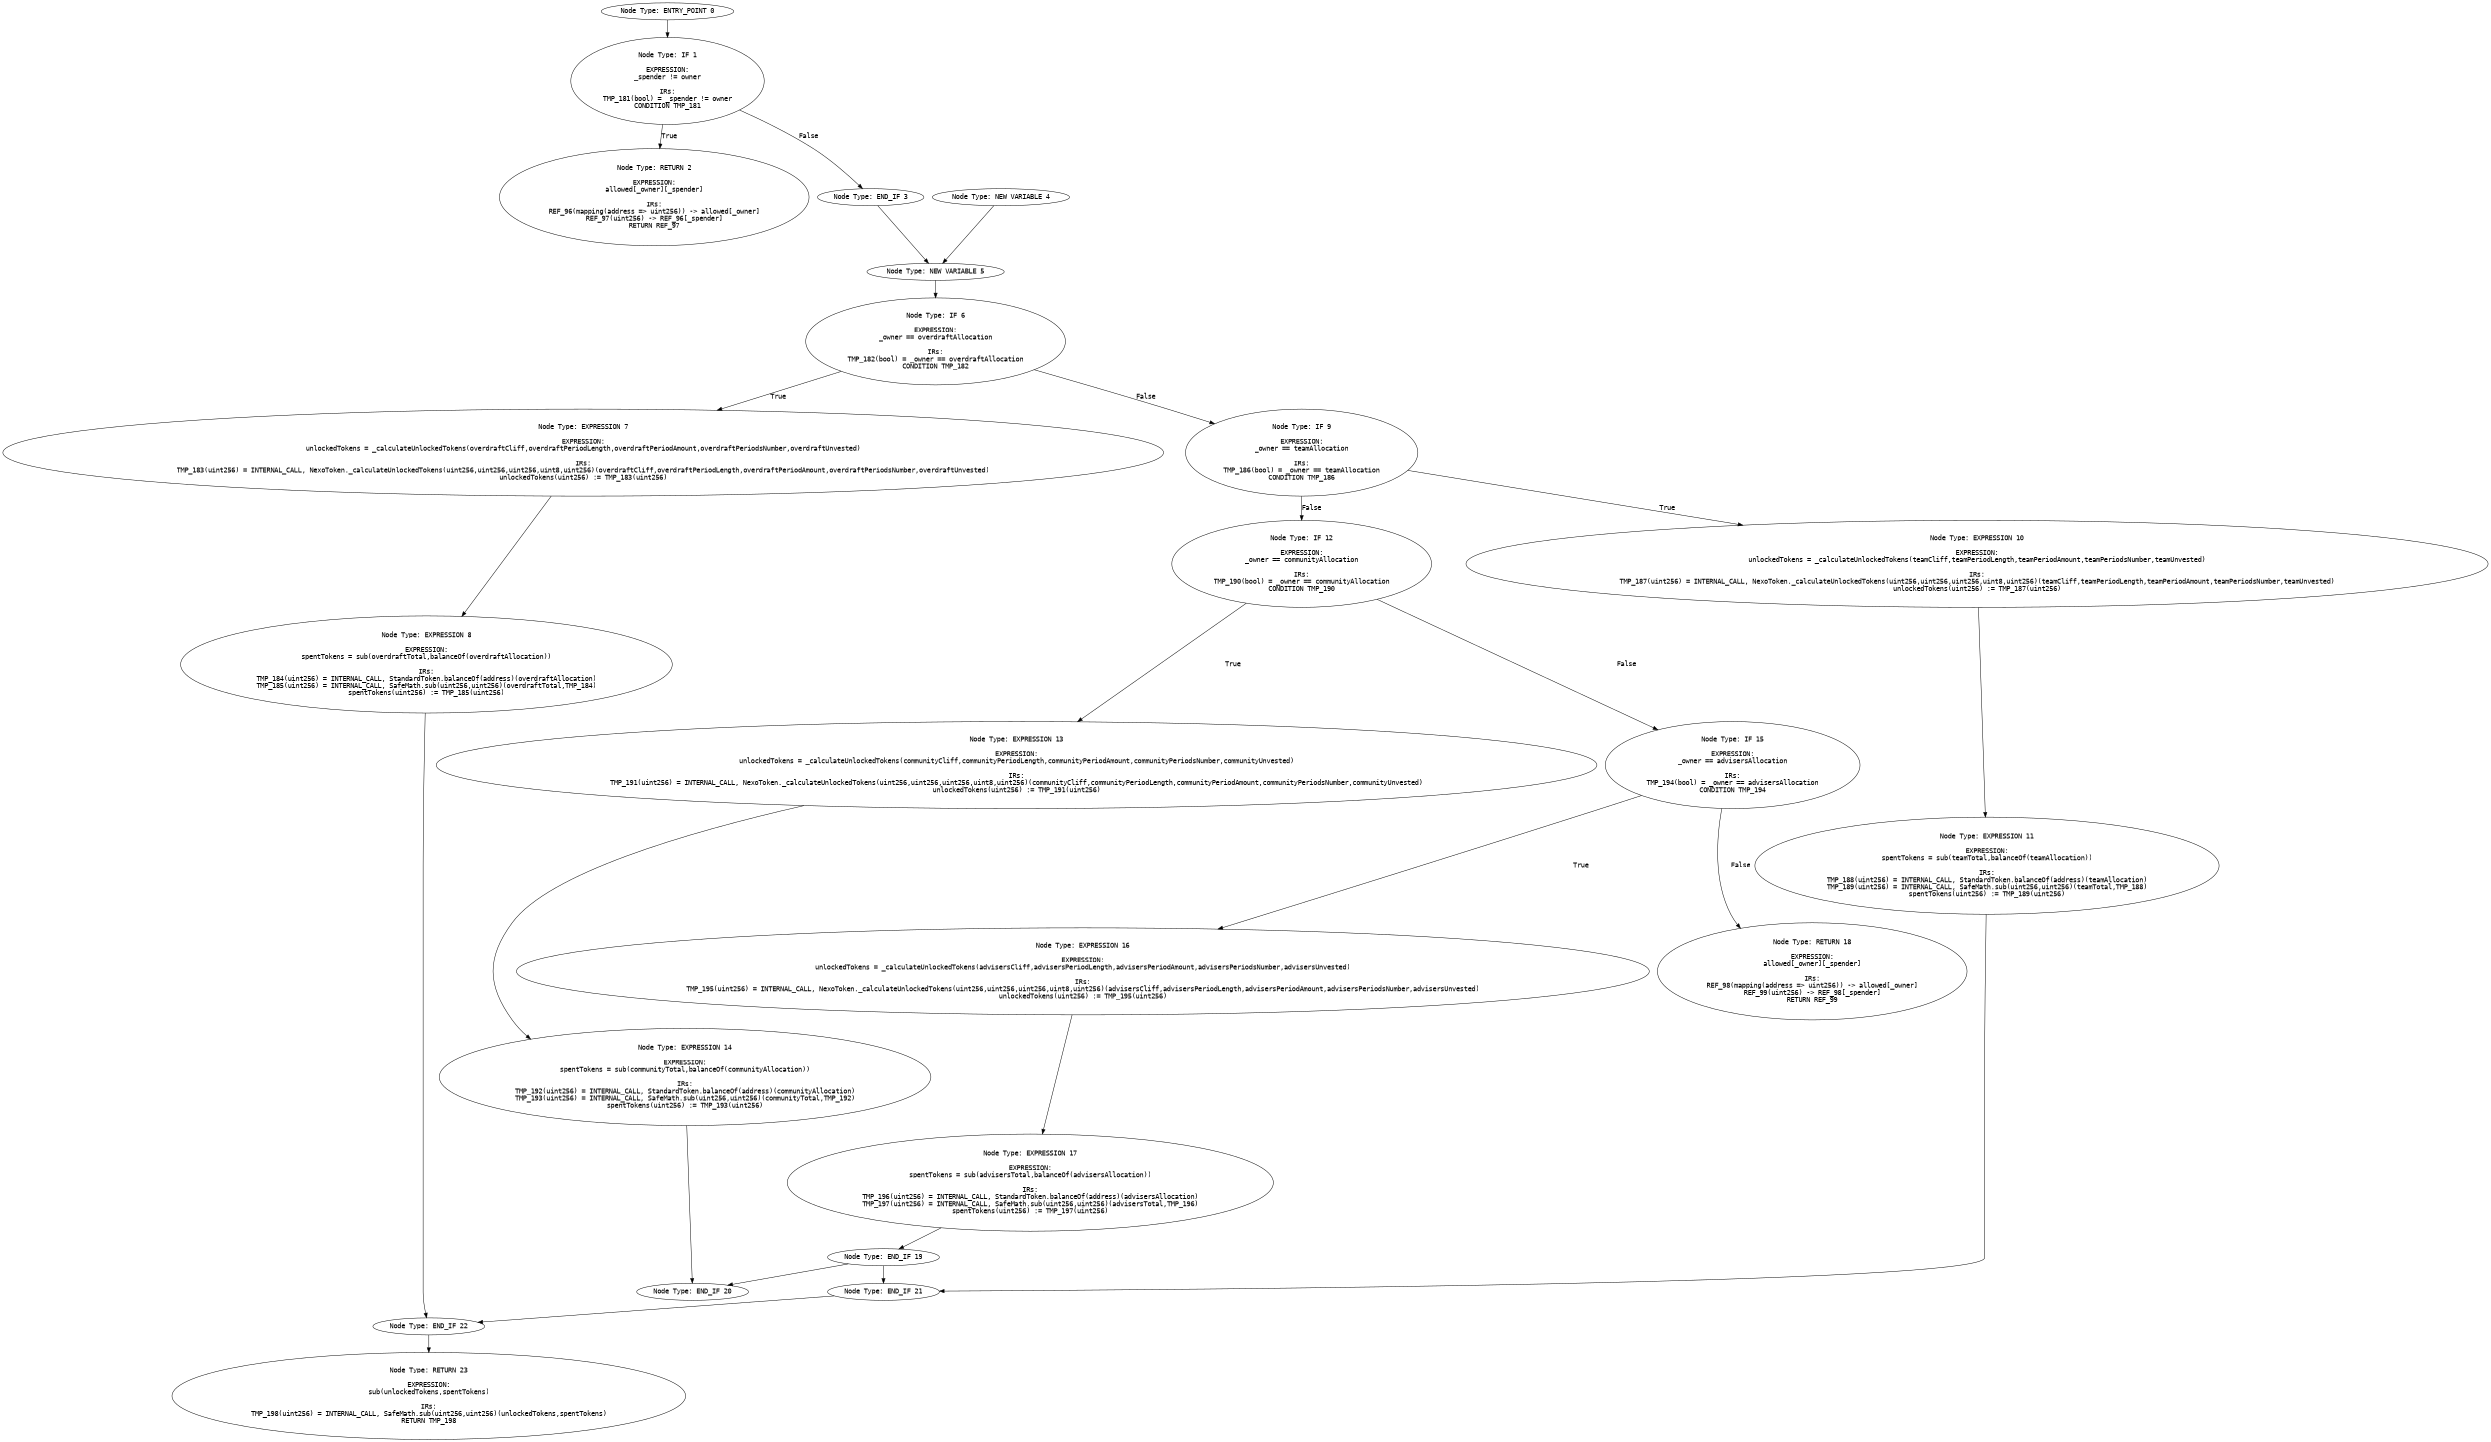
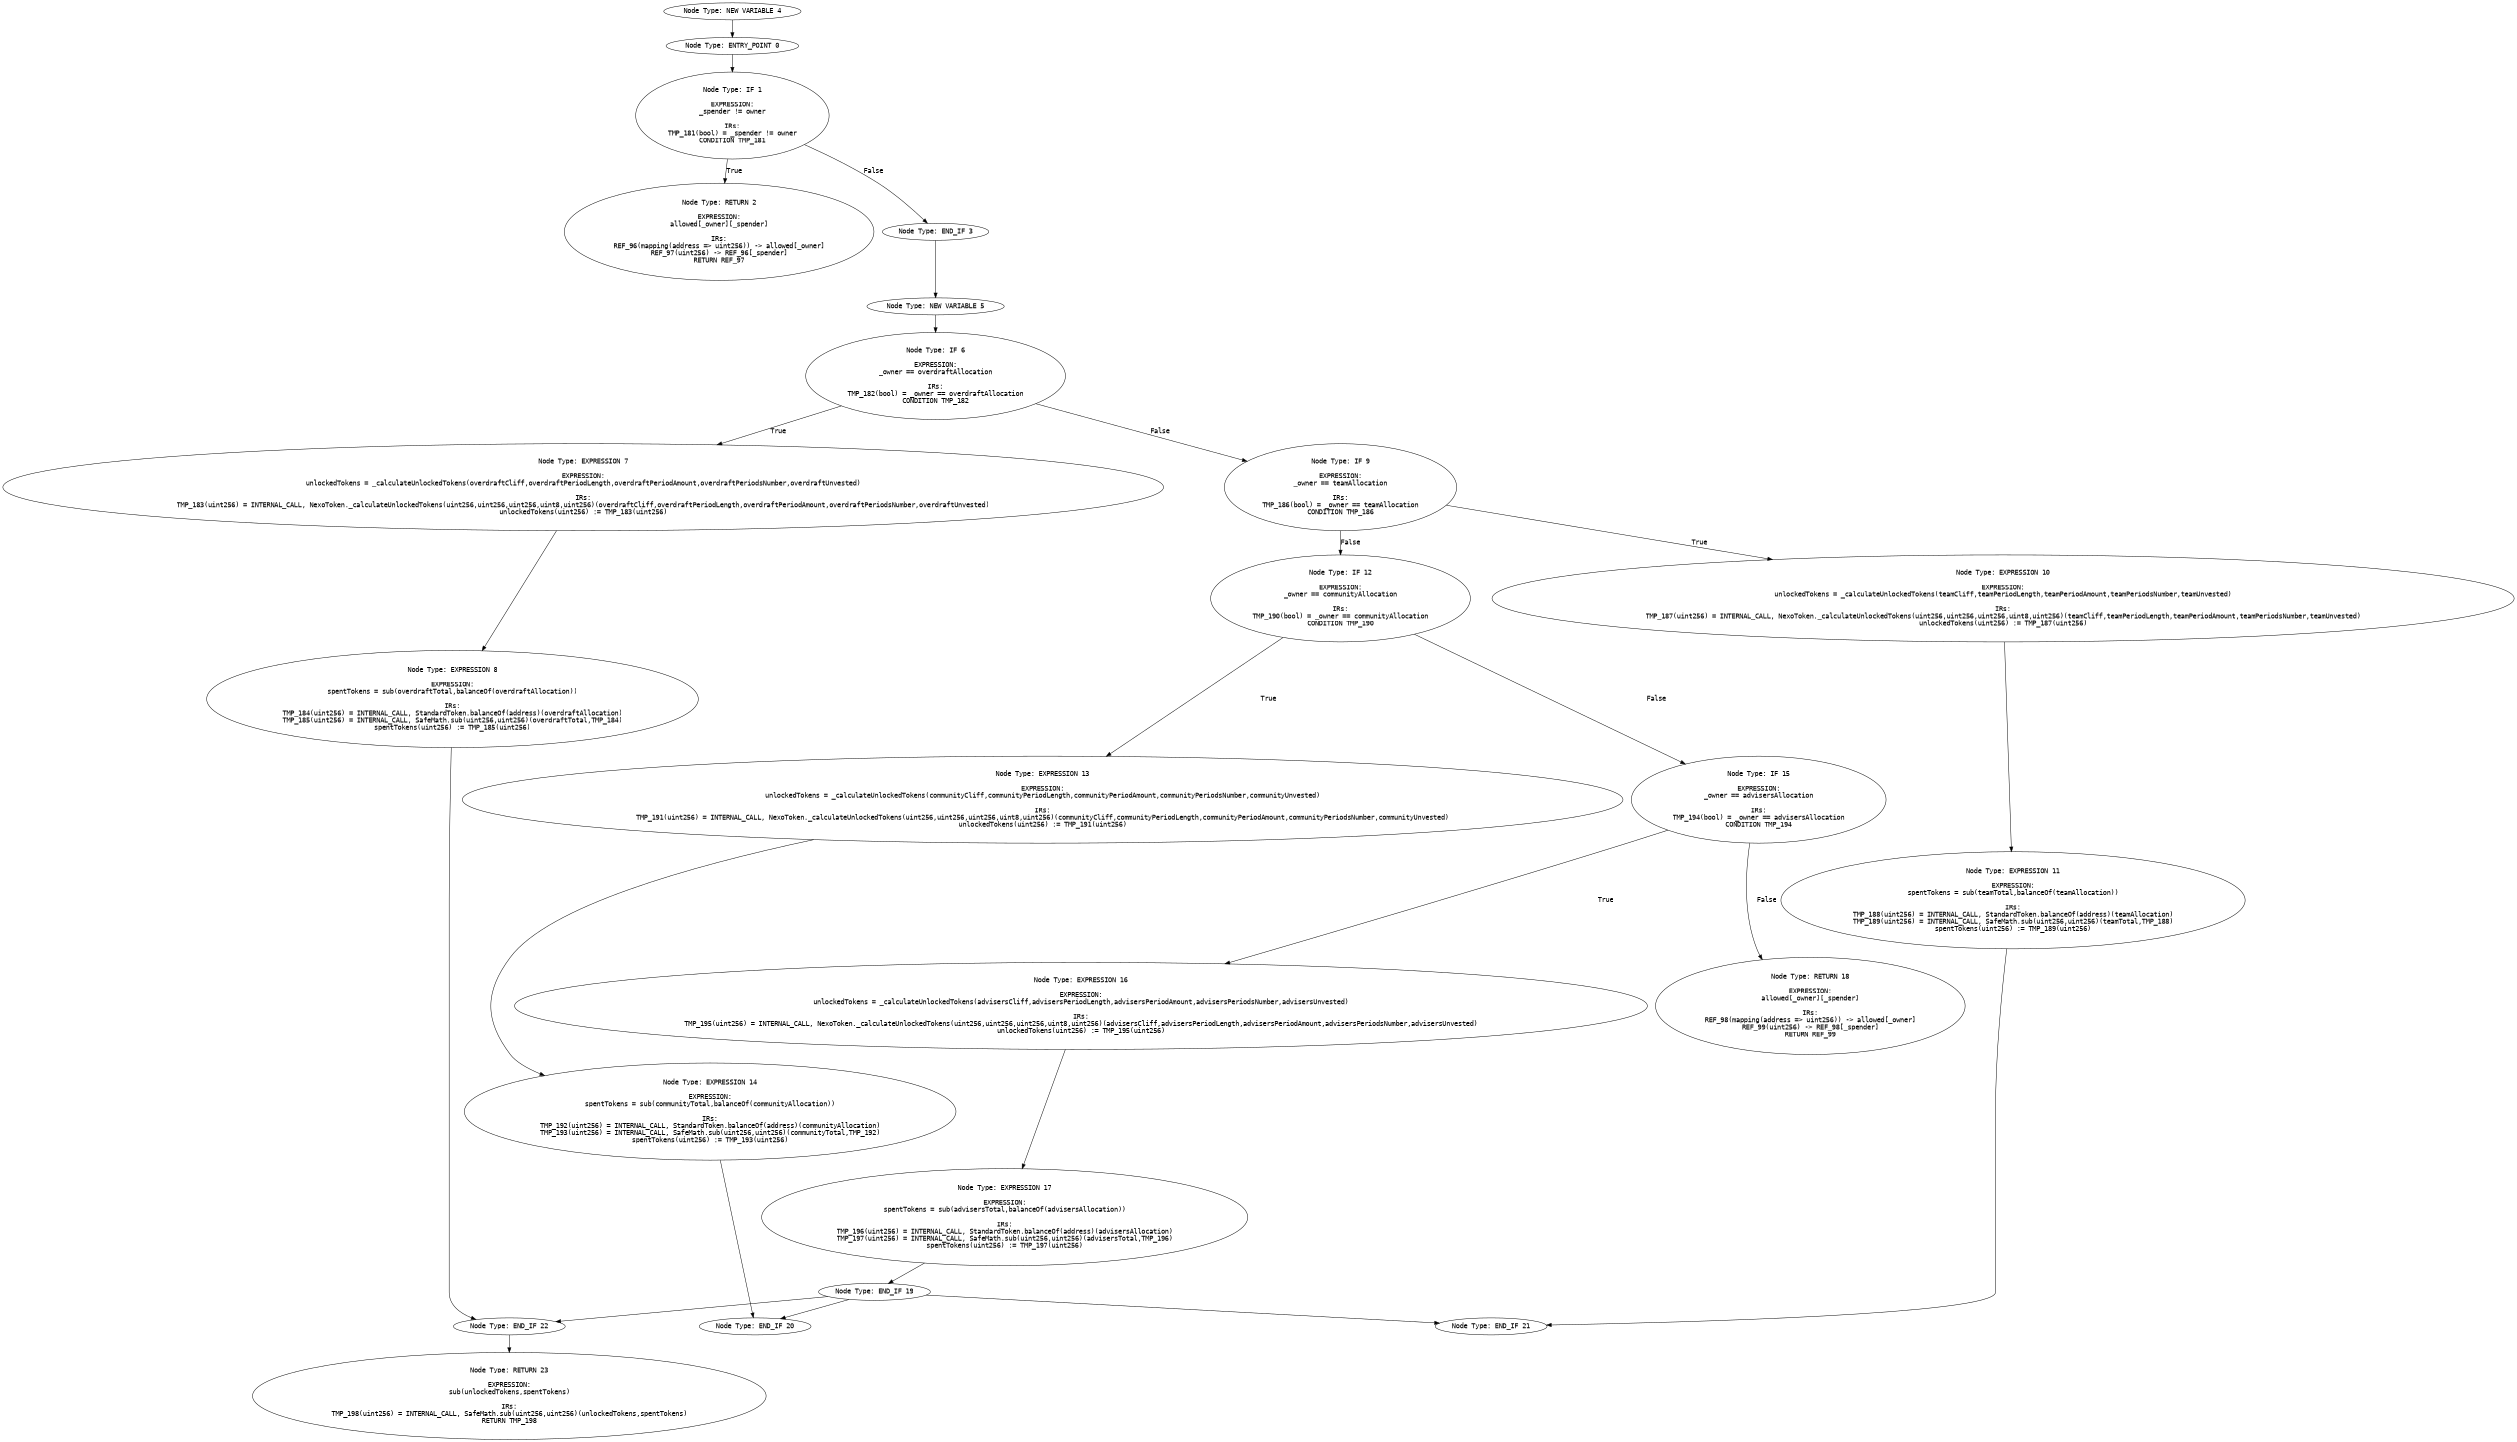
edge "Node Type: NEW VARIABLE 4" -> "Node Type: NEW VARIABLE 5": now "Node Type: NEW VARIABLE 4" -> "Node Type: ENTRY_POINT 0"
edge "Node Type: END_IF 21" -> "Node Type: END_IF 22": now "Node Type: END_IF 19" -> "Node Type: END_IF 22"
